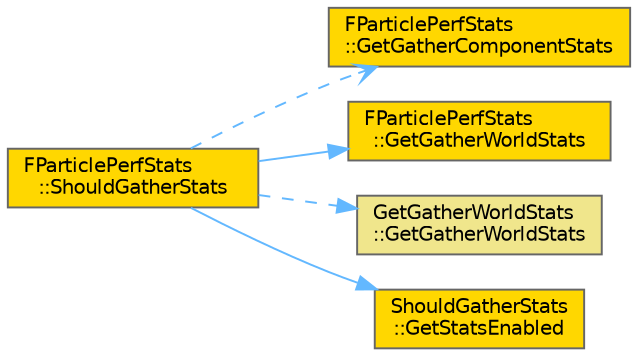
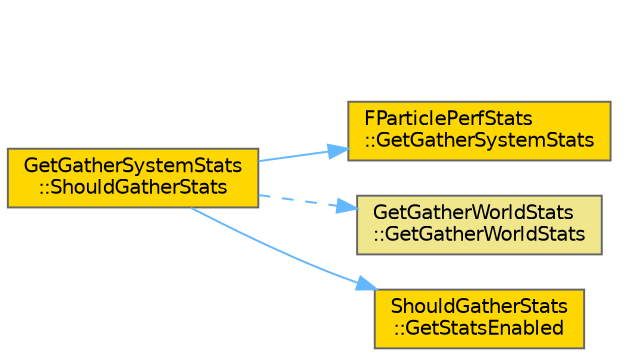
node "FParticlePerfStats ::GetGatherComponentStats": removed
node "FParticlePerfStats ::GetGatherWorldStats": label "FParticlePerfStats ::GetGatherWorldStats" -> "FParticlePerfStats ::GetGatherSystemStats"
node "FParticlePerfStats ::ShouldGatherStats": label "FParticlePerfStats ::ShouldGatherStats" -> "GetGatherSystemStats ::ShouldGatherStats"
